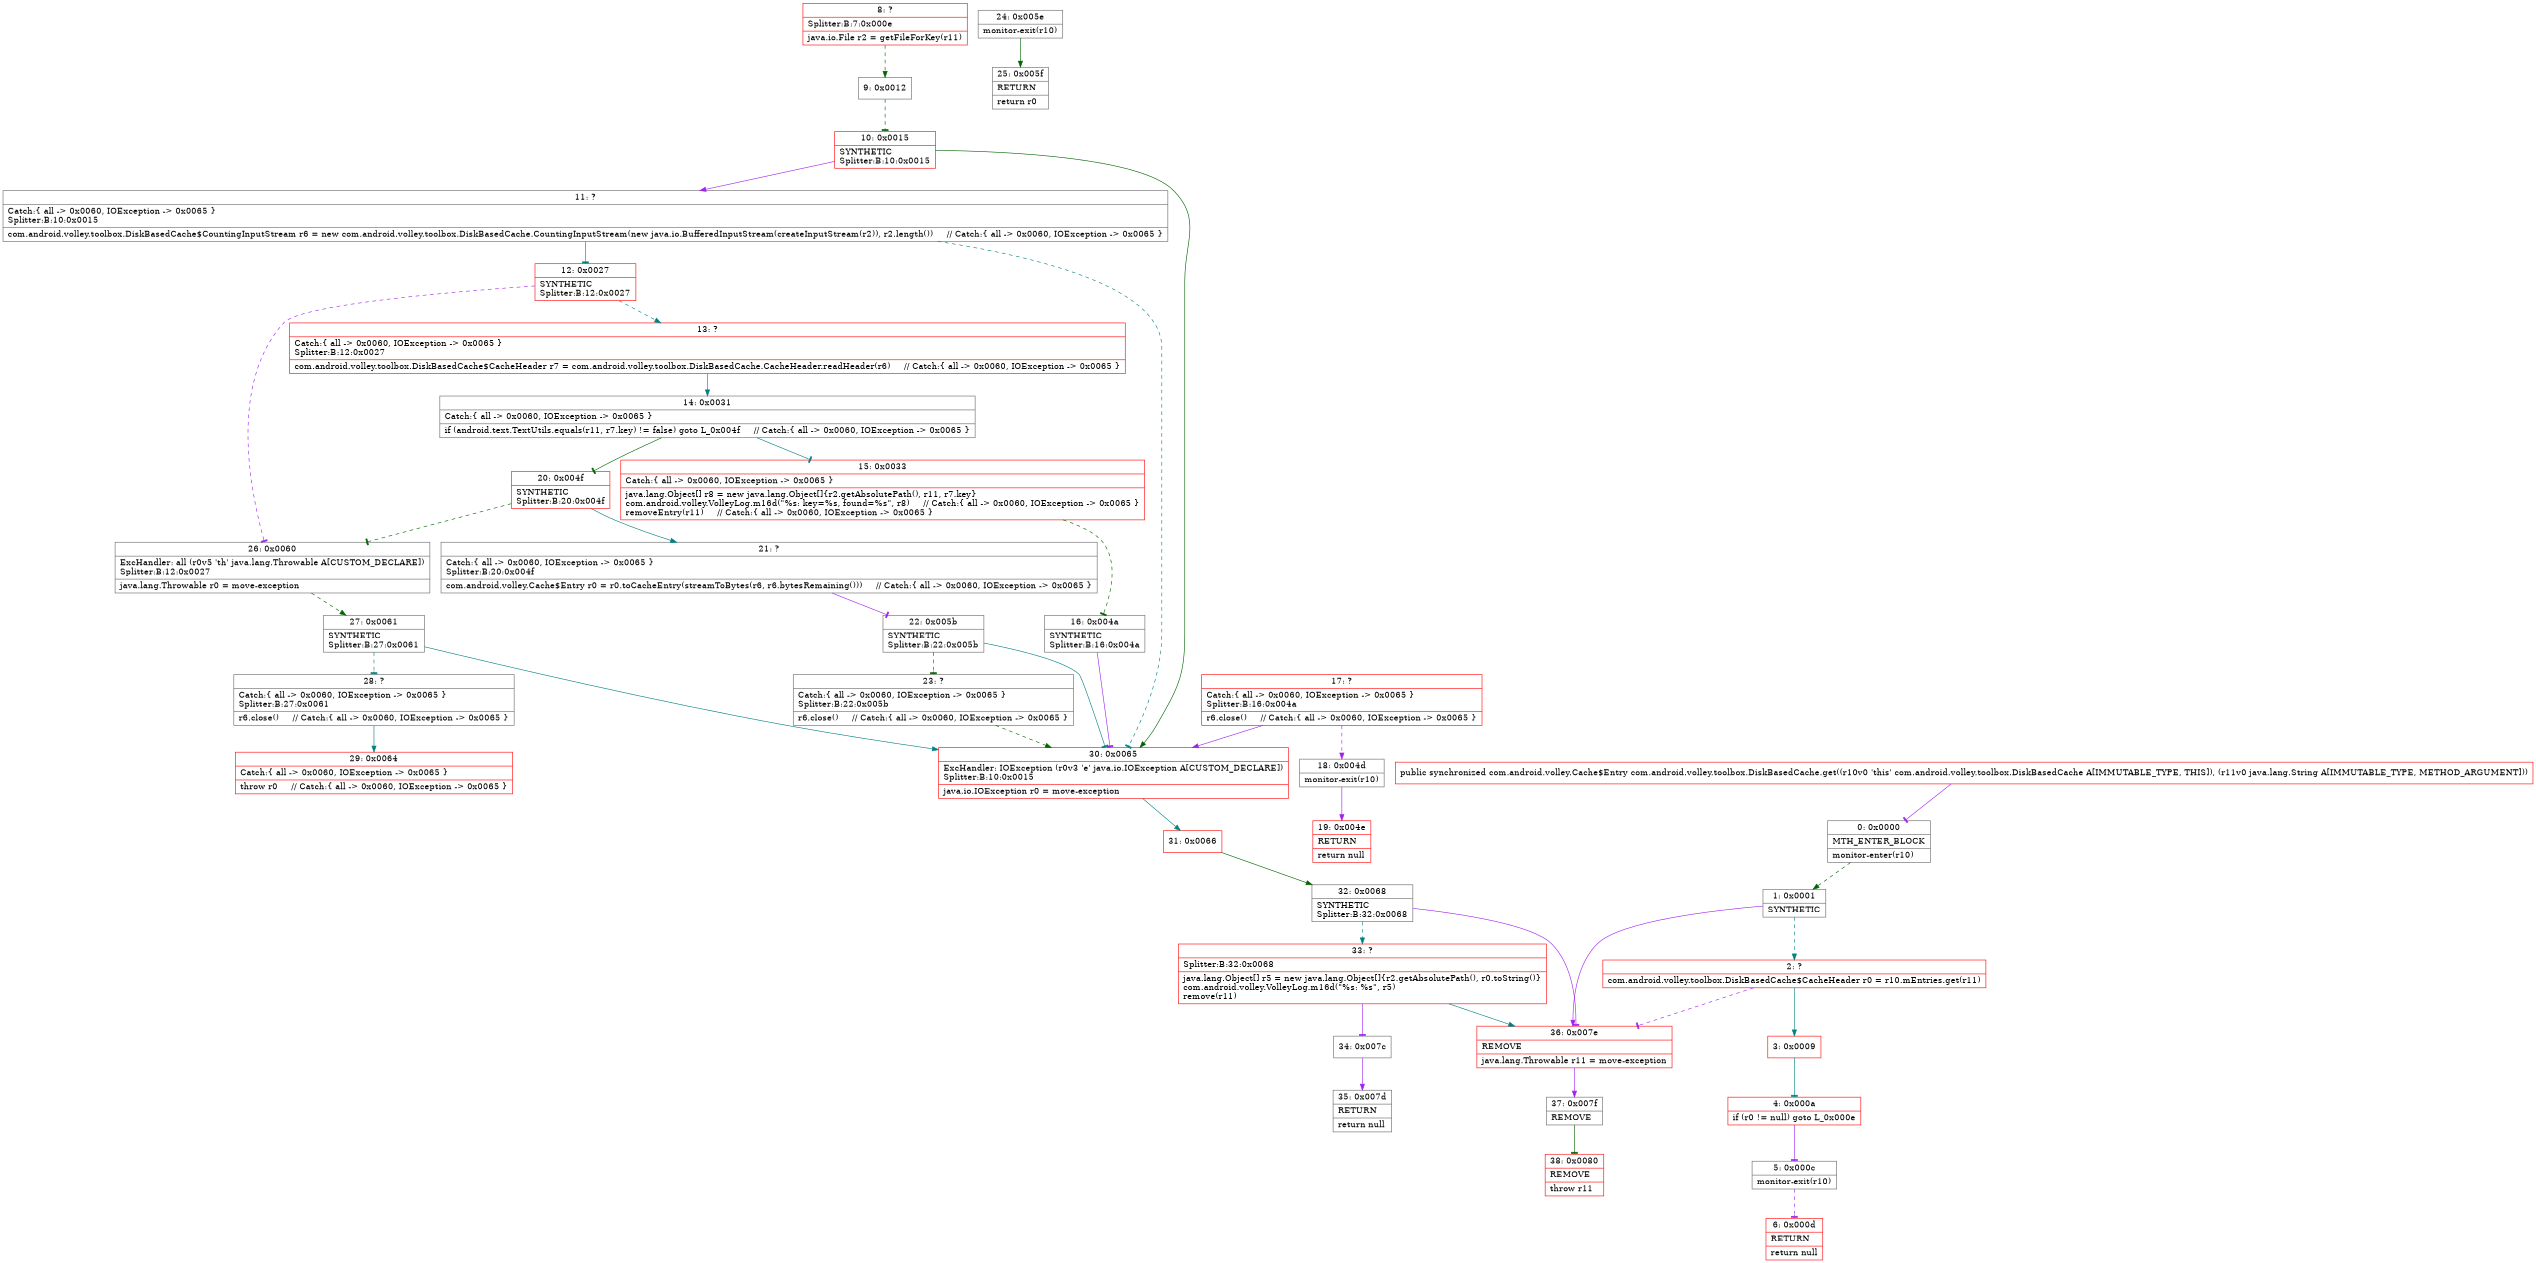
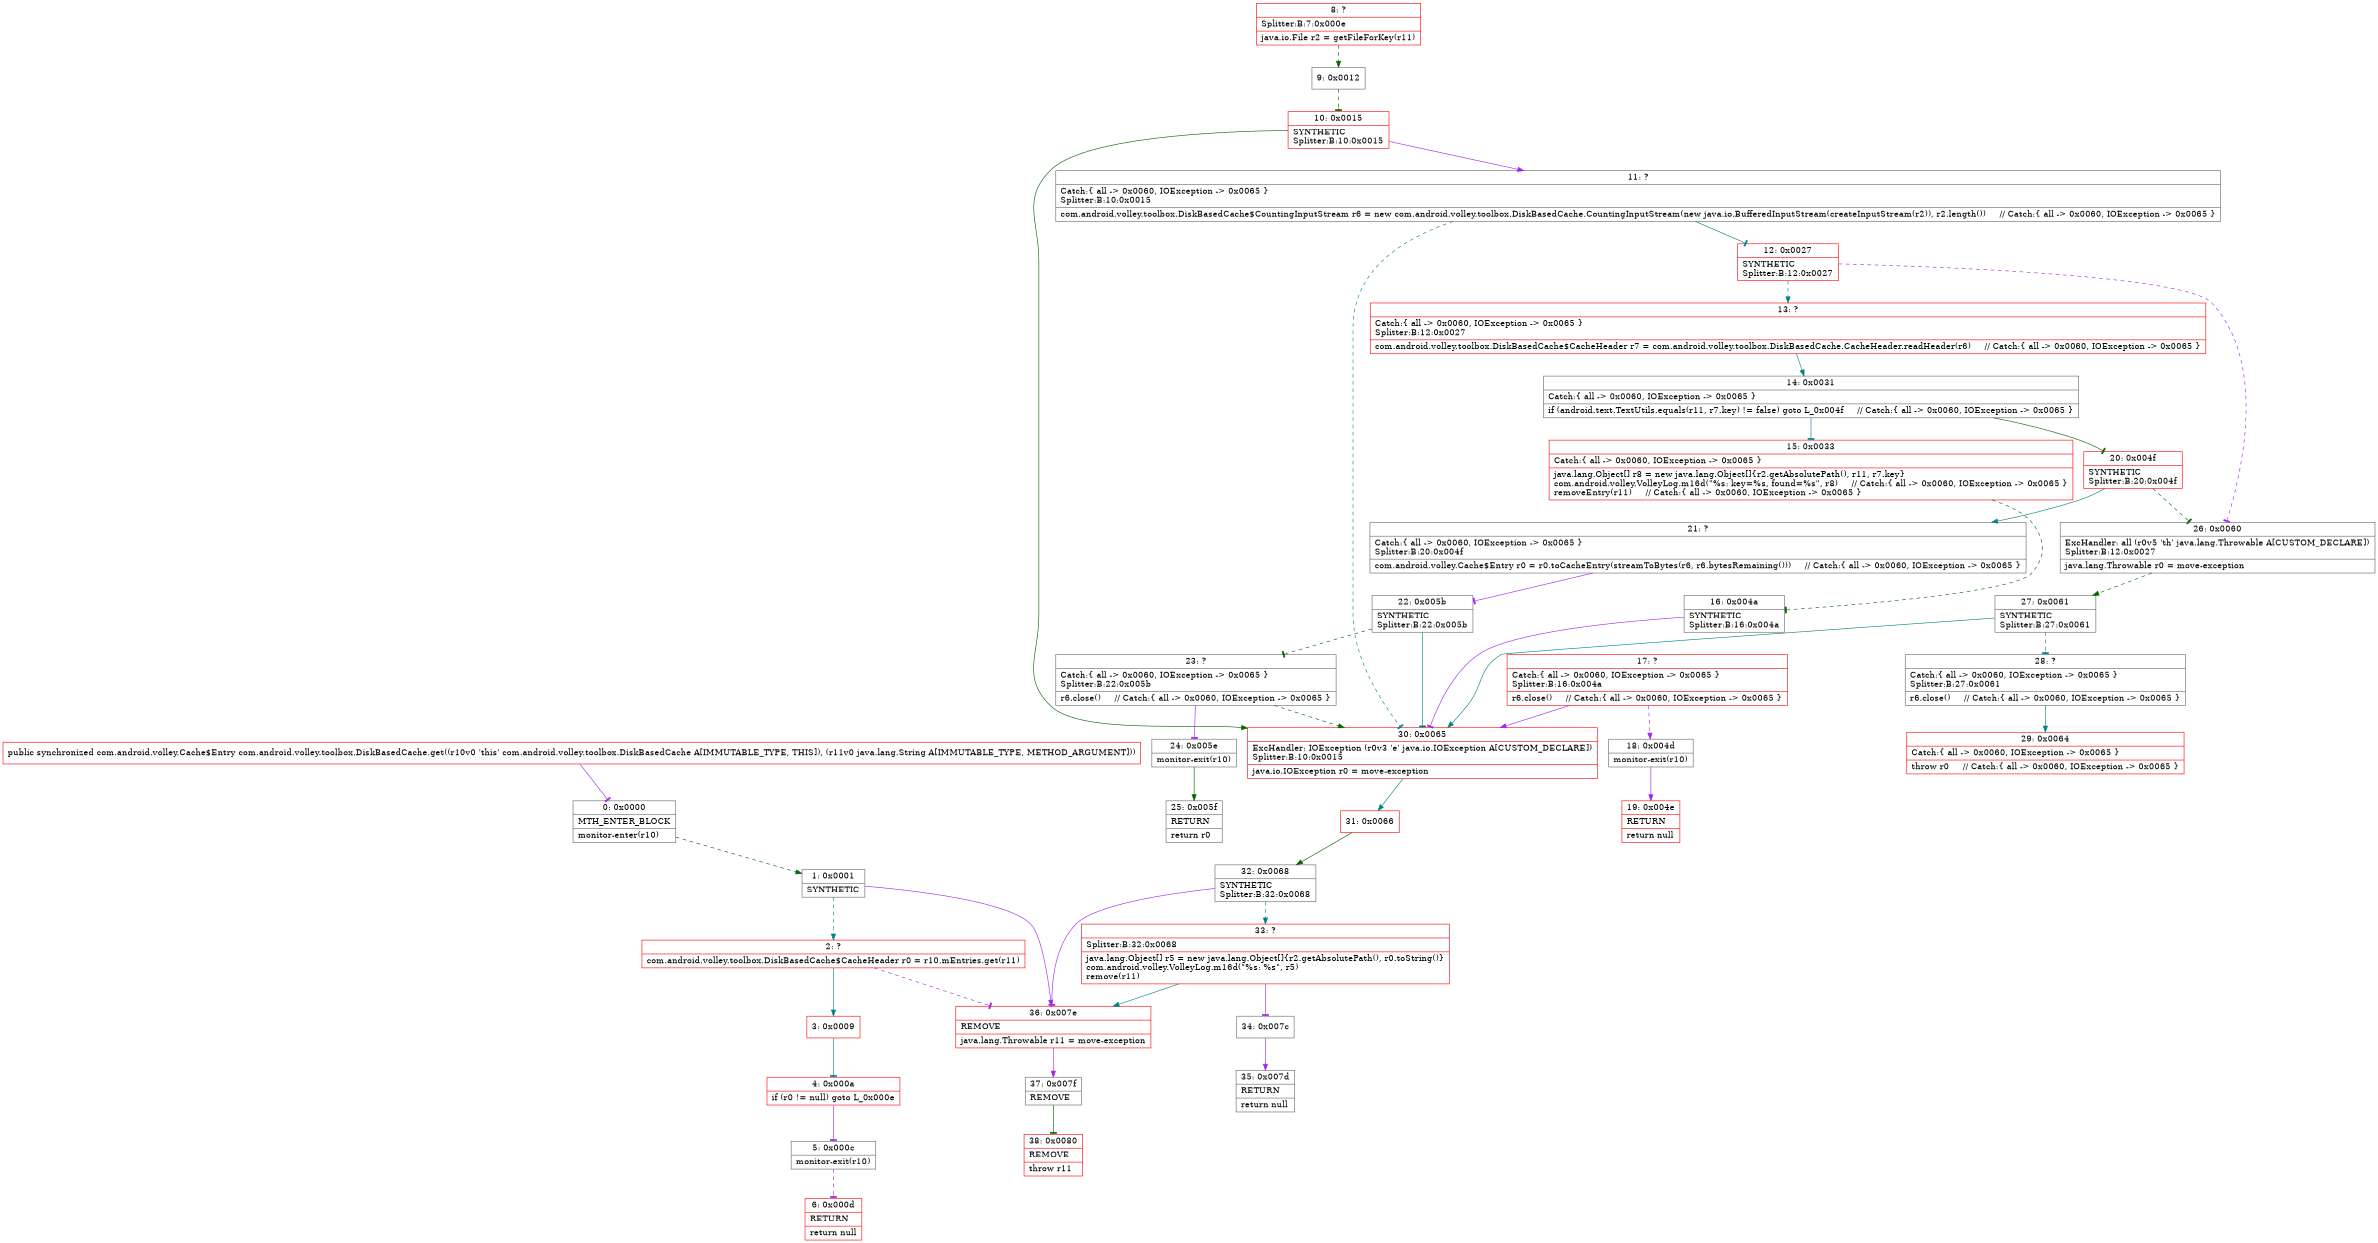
edge "23: ?" -> "24: 0x005e": added
